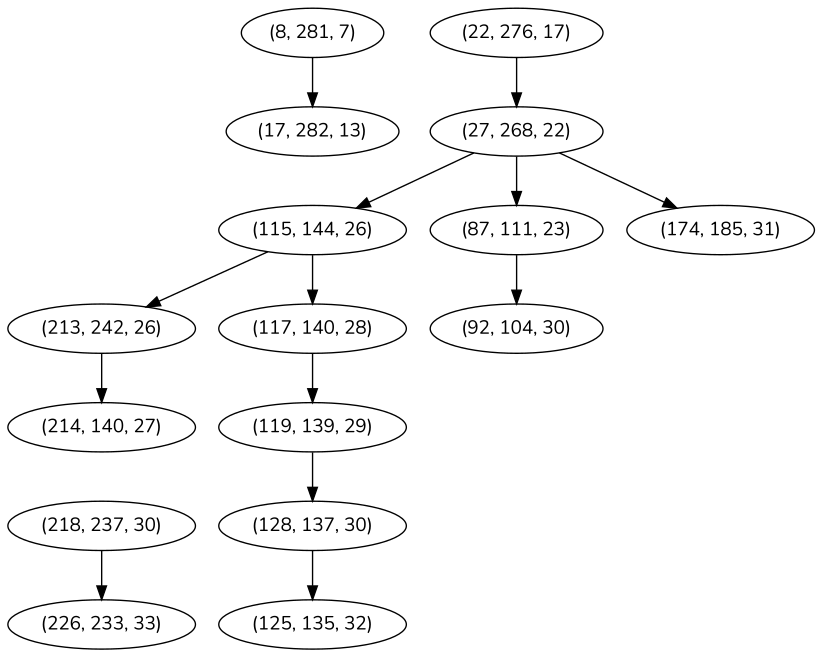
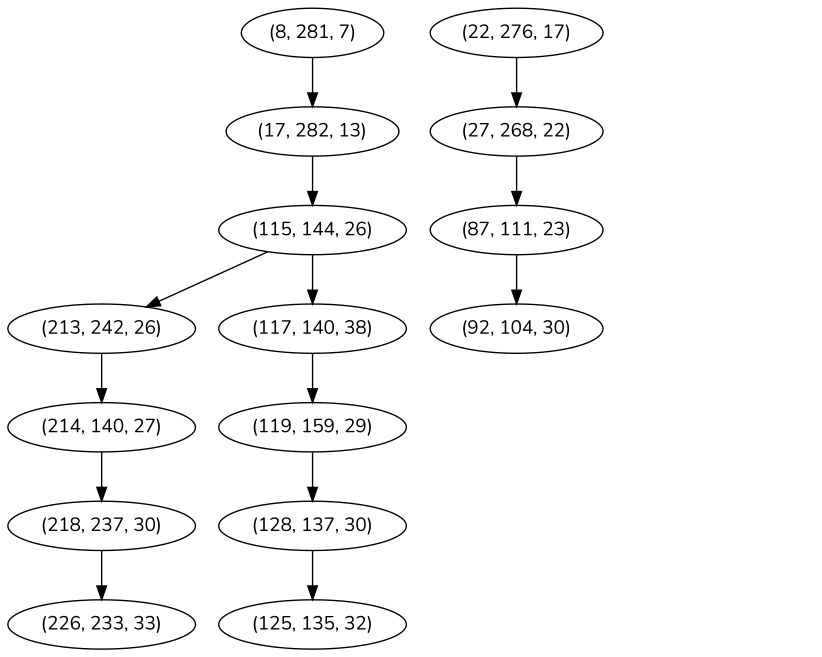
edge "(27, 268, 22)" -> "(115, 144, 26)": now "(17, 282, 13)" -> "(115, 144, 26)"
node "(174, 185, 31)": removed
node "(117, 140, 28)": label "(117, 140, 28)" -> "(117, 140, 38)"
node "(119, 139, 29)": label "(119, 139, 29)" -> "(119, 159, 29)"
edge "(214, 140, 27)" -> "(218, 237, 30)": added
